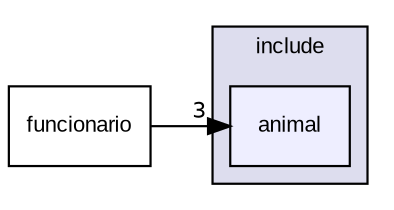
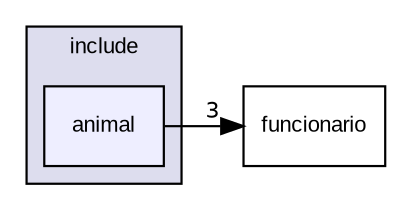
edge "funcionario" -> "animal": reversed
